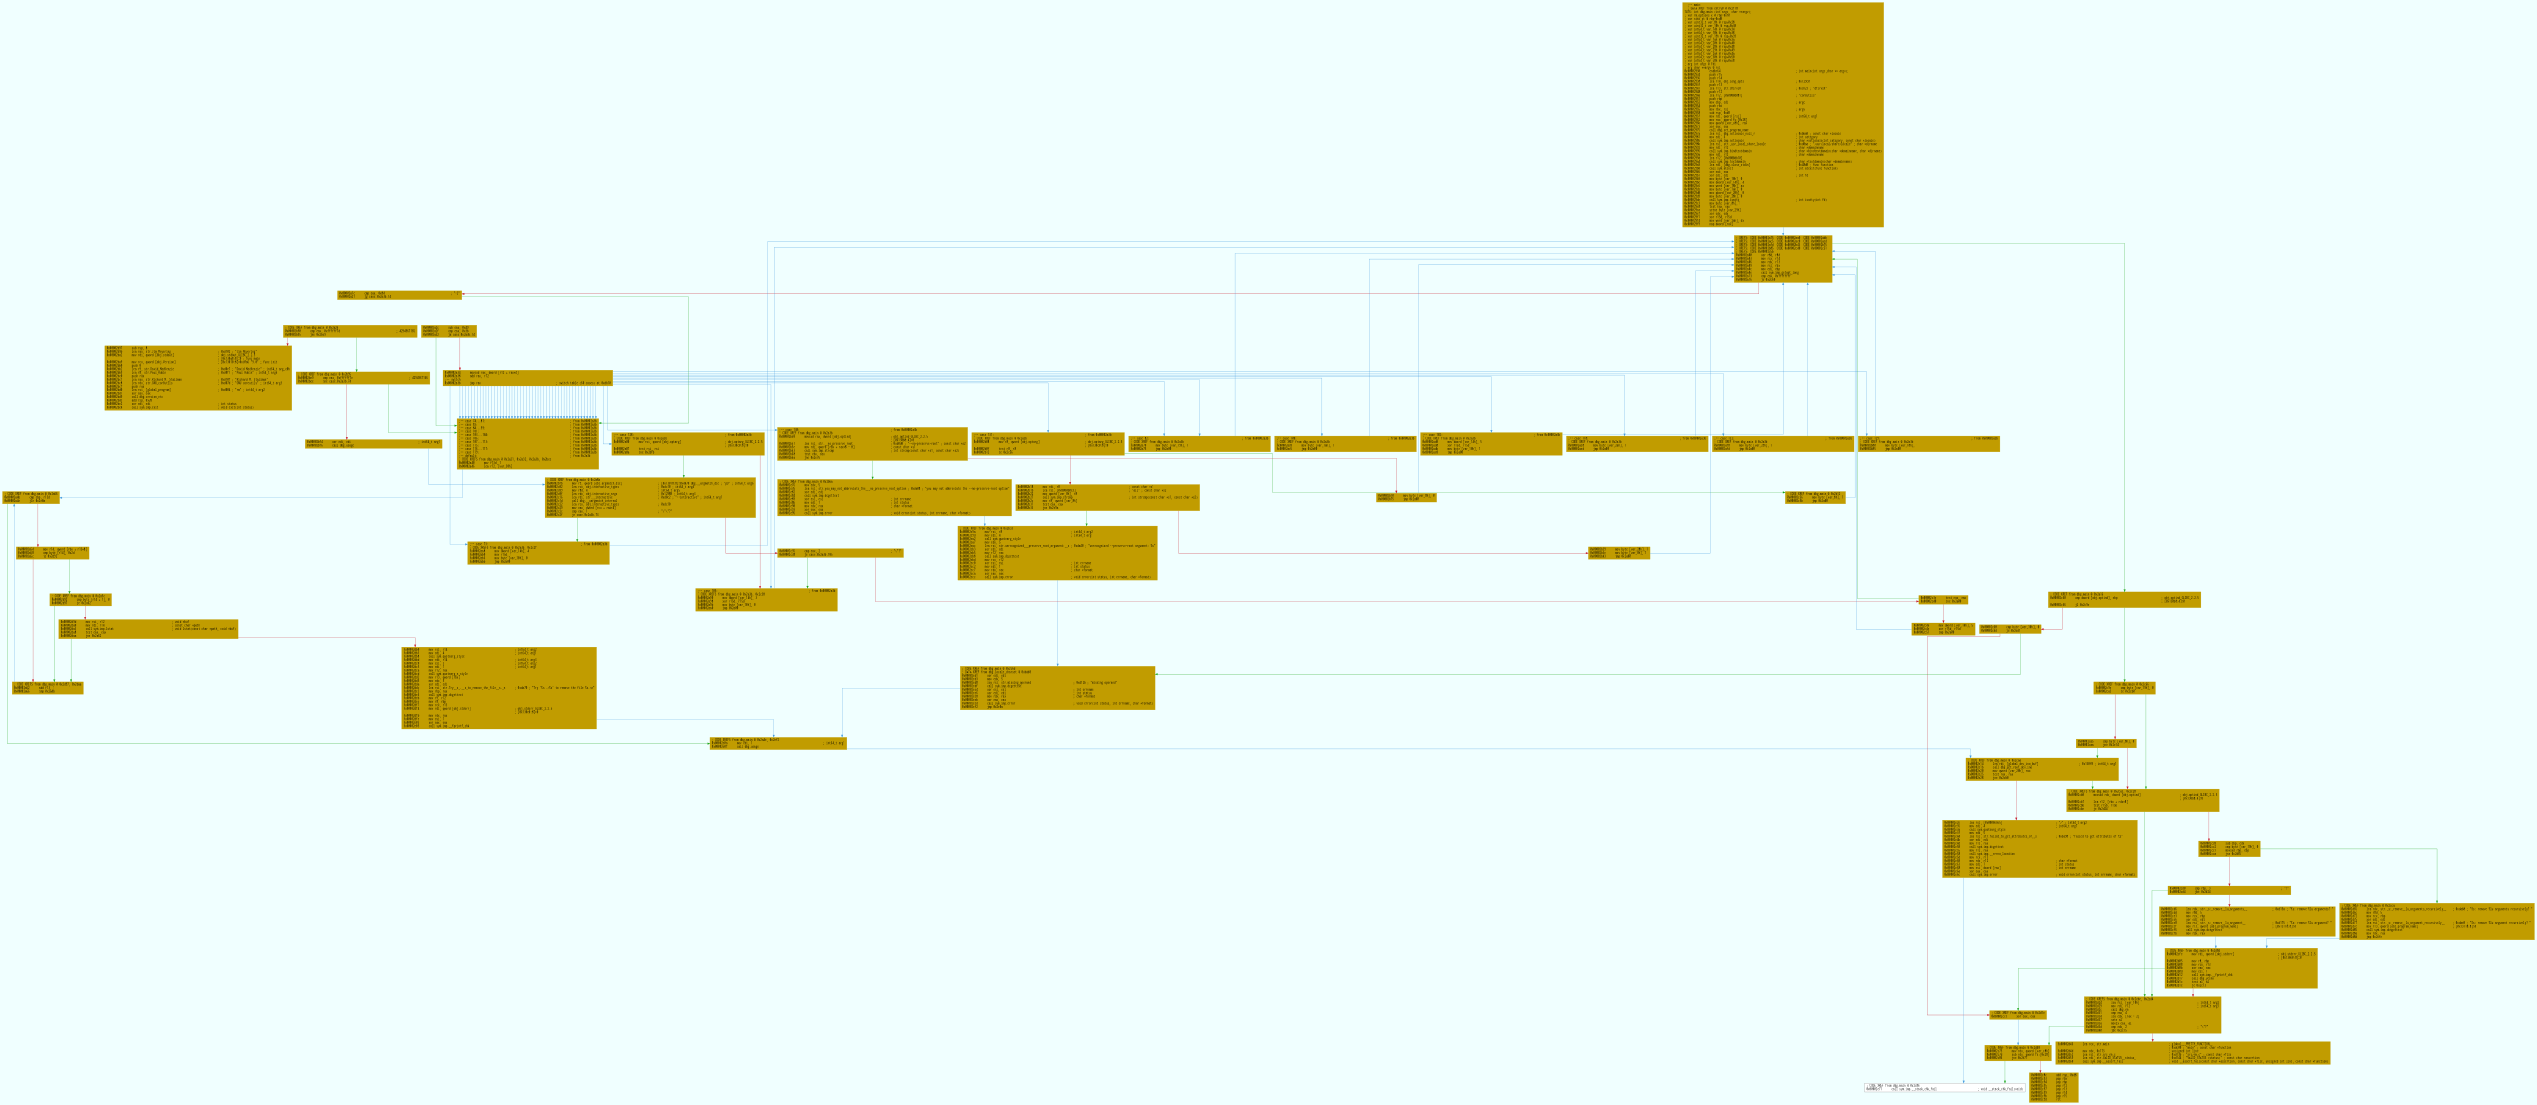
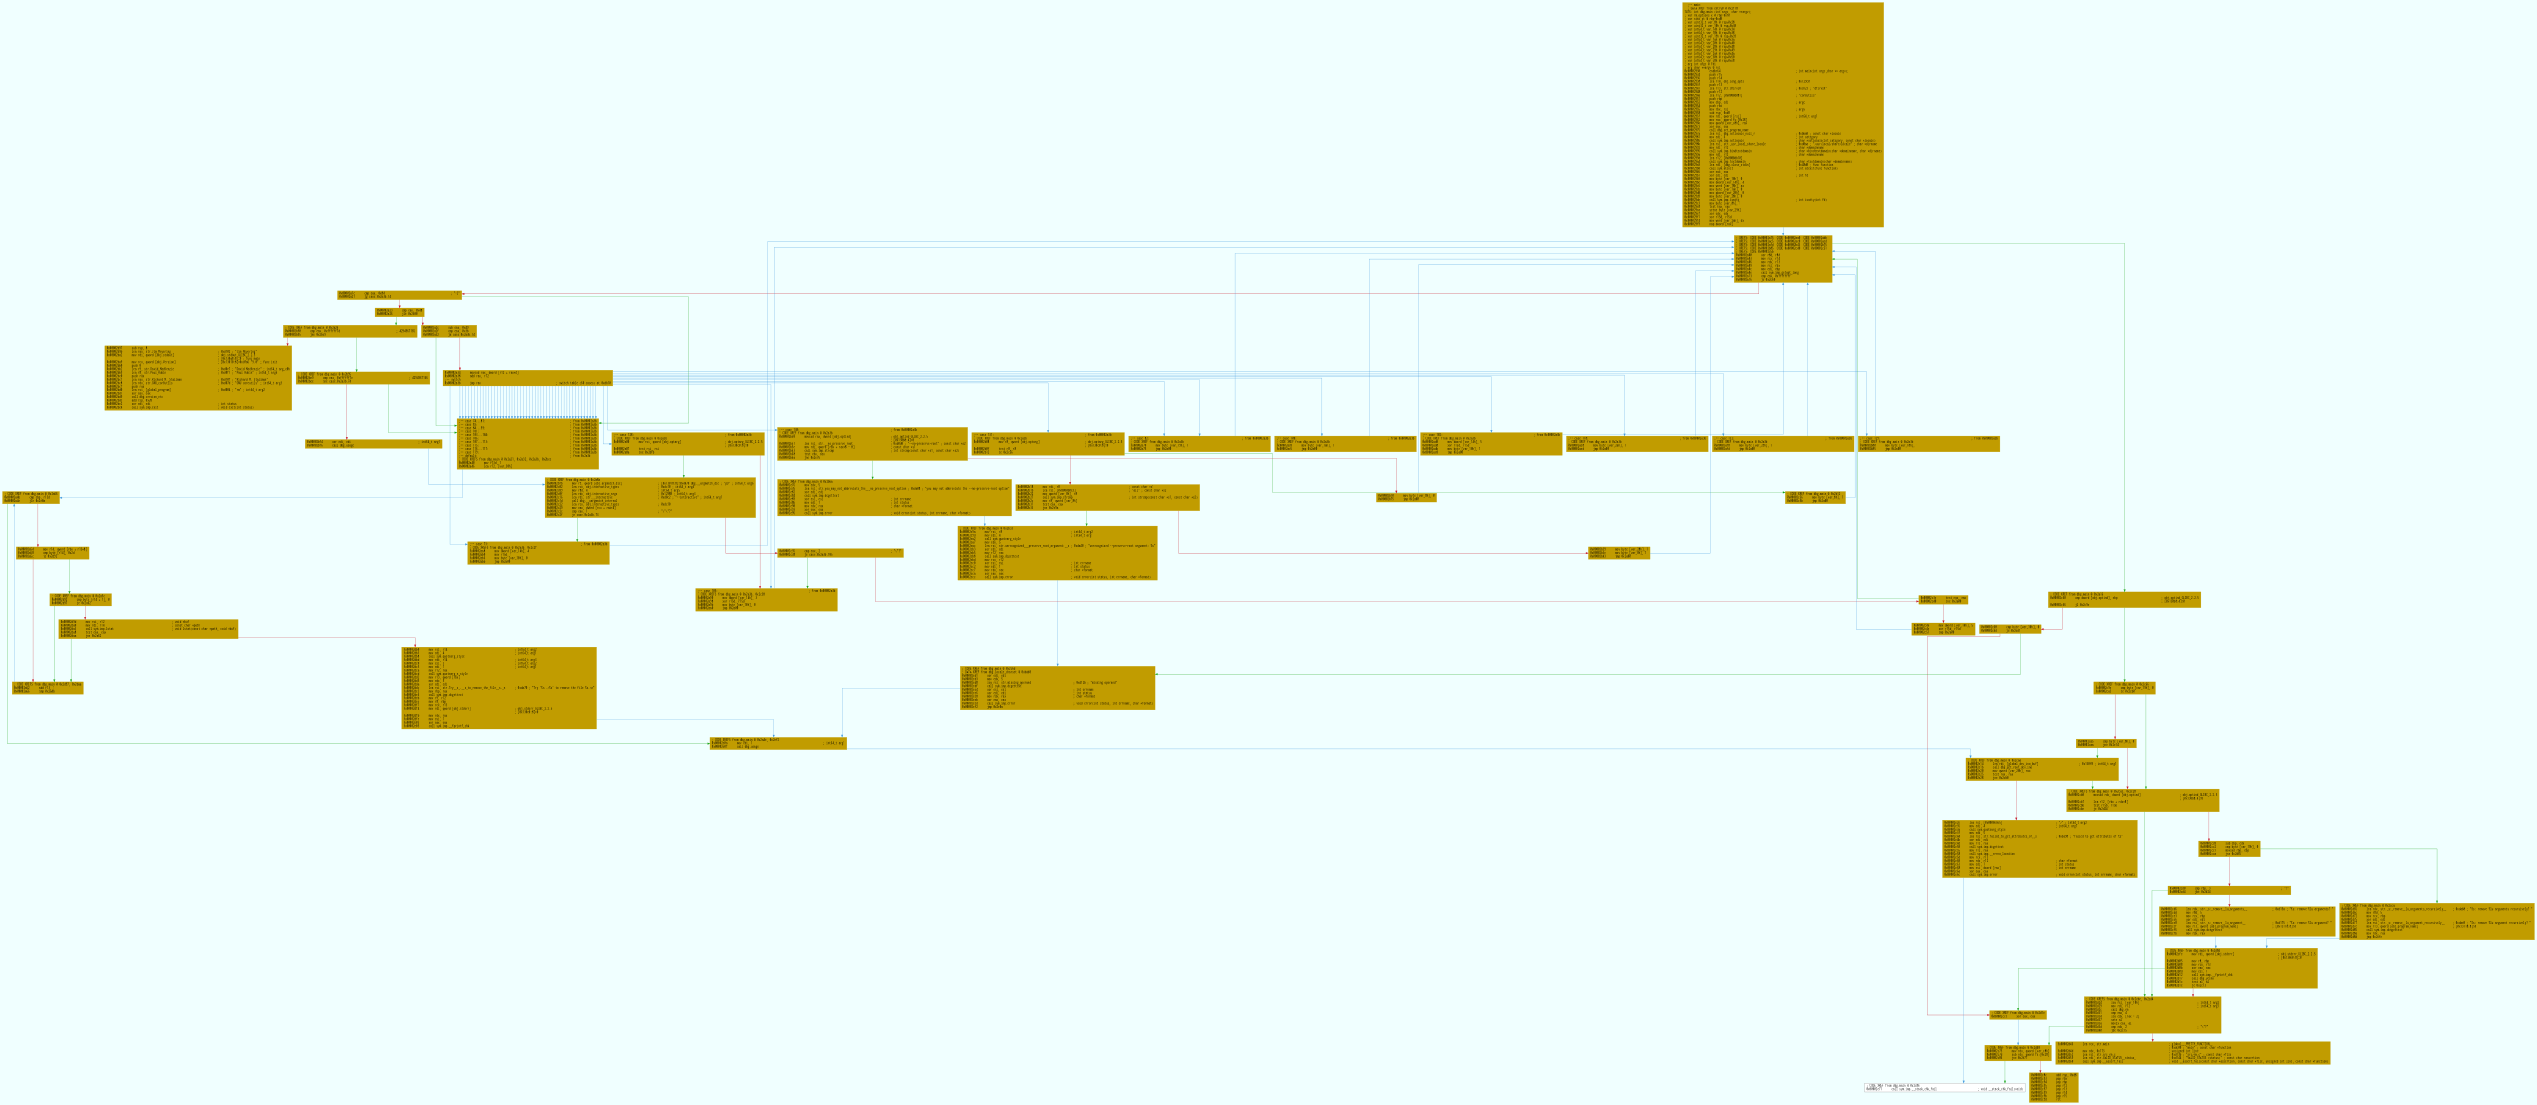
node "0x00002a23      cmp eax, 0x48 0x00002a26      jle 0x2b90": added
